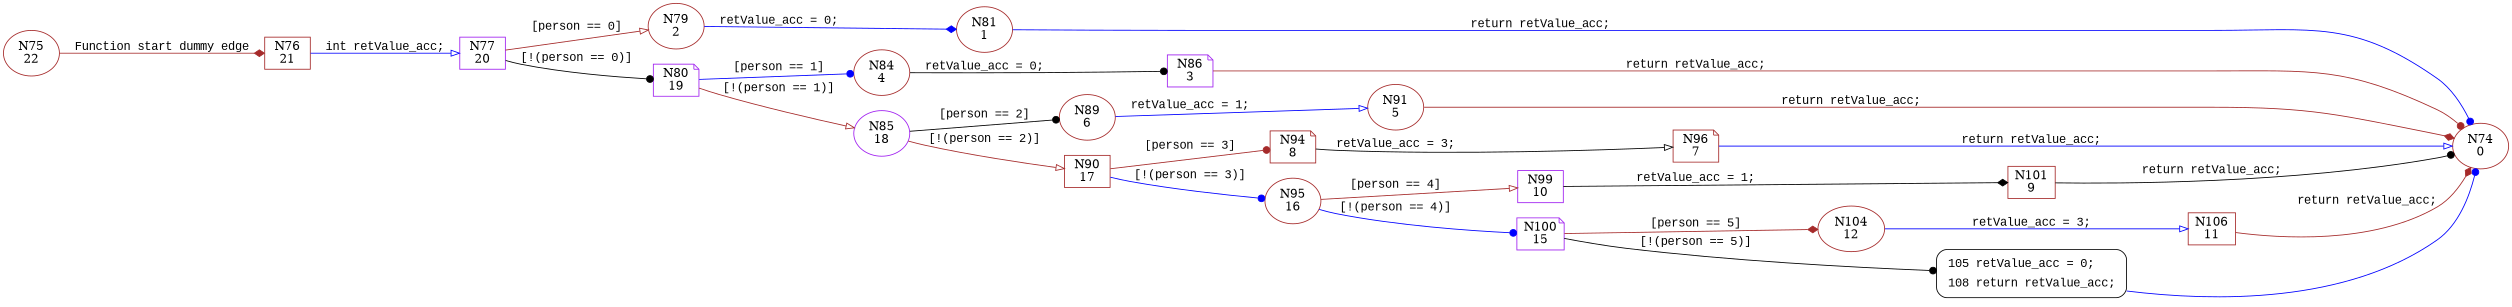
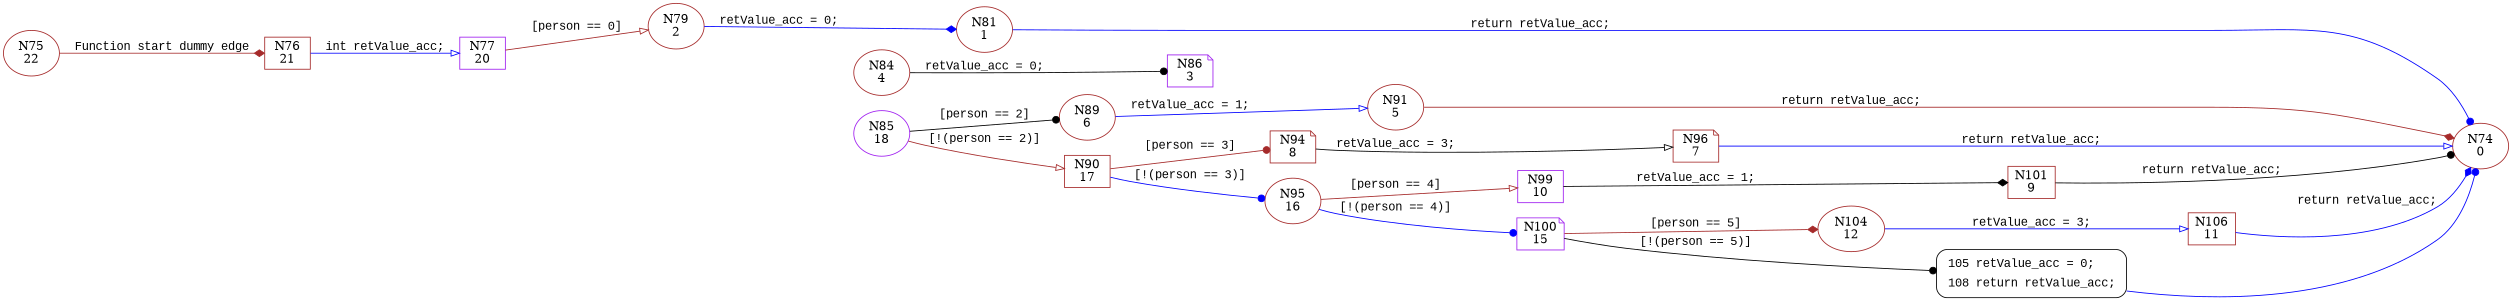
edge "N86 3" -> "N74 0": removed, label "return retValue_acc;"
node "N80 19": removed
edge "N106 11" -> "N74 0": color brown -> blue
